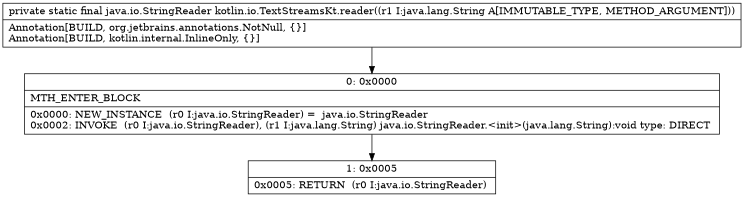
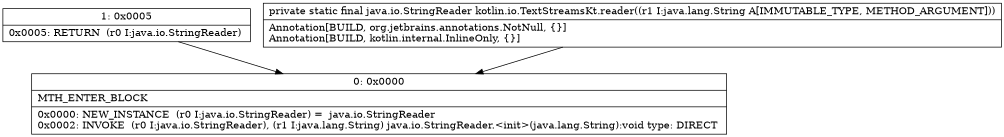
edge "0: 0x0000" -> "1: 0x0005": reversed
